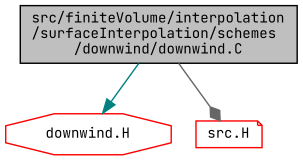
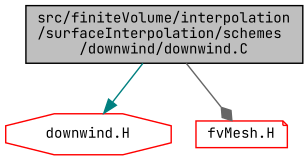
node "src.H": label "src.H" -> "fvMesh.H"
